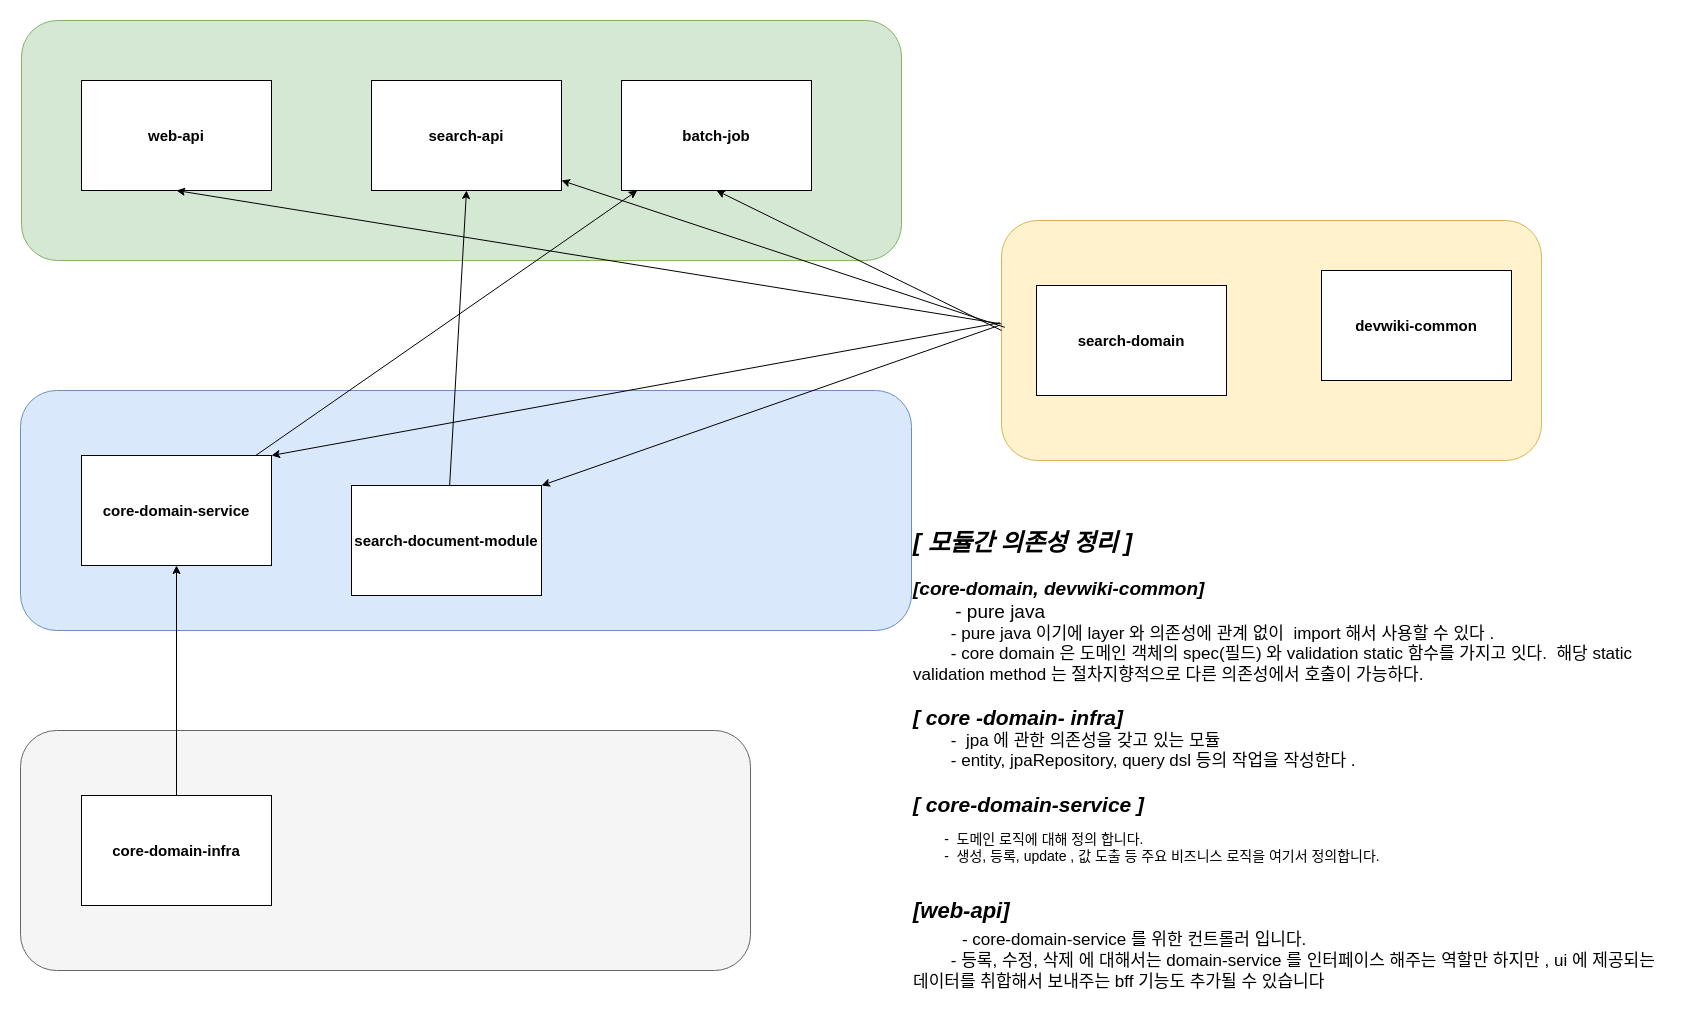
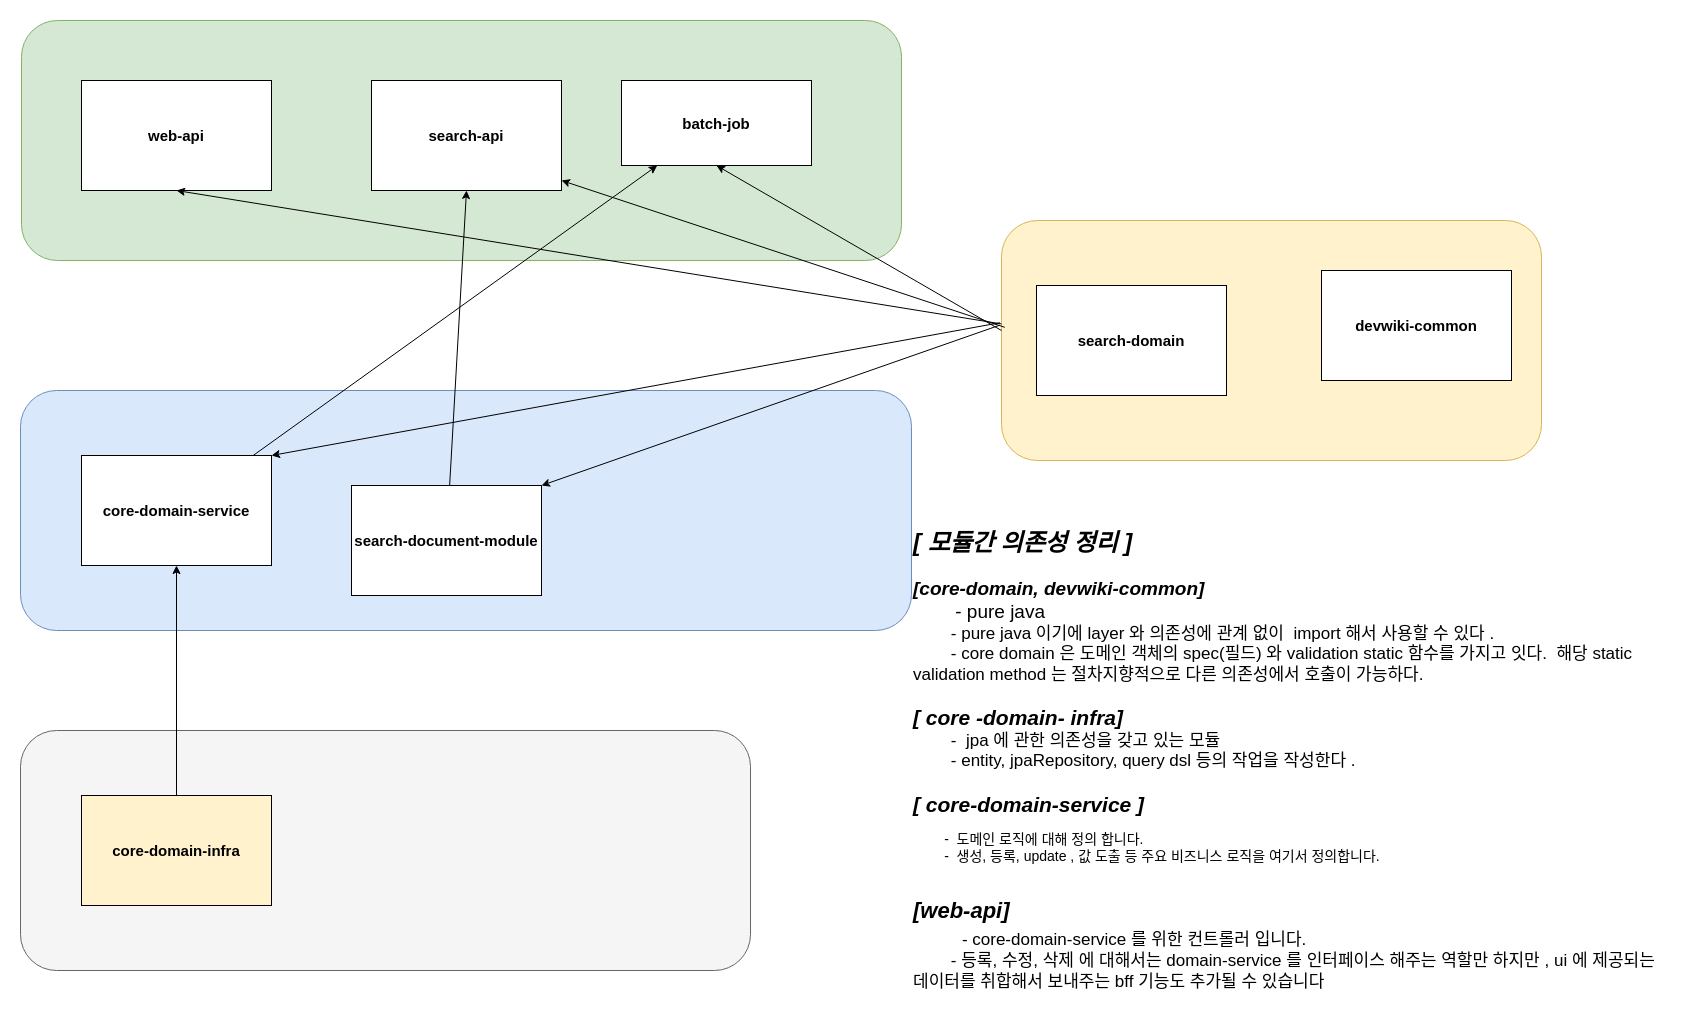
node "batch-job": size 190x110 -> 190x85
node "core-domain-infra": fillcolor #ffffff -> #fff2cc
